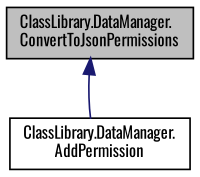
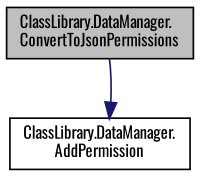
edge "ClassLibrary.DataManager. AddPermission" -> "ClassLibrary.DataManager. ConvertToJsonPermissions": reversed
